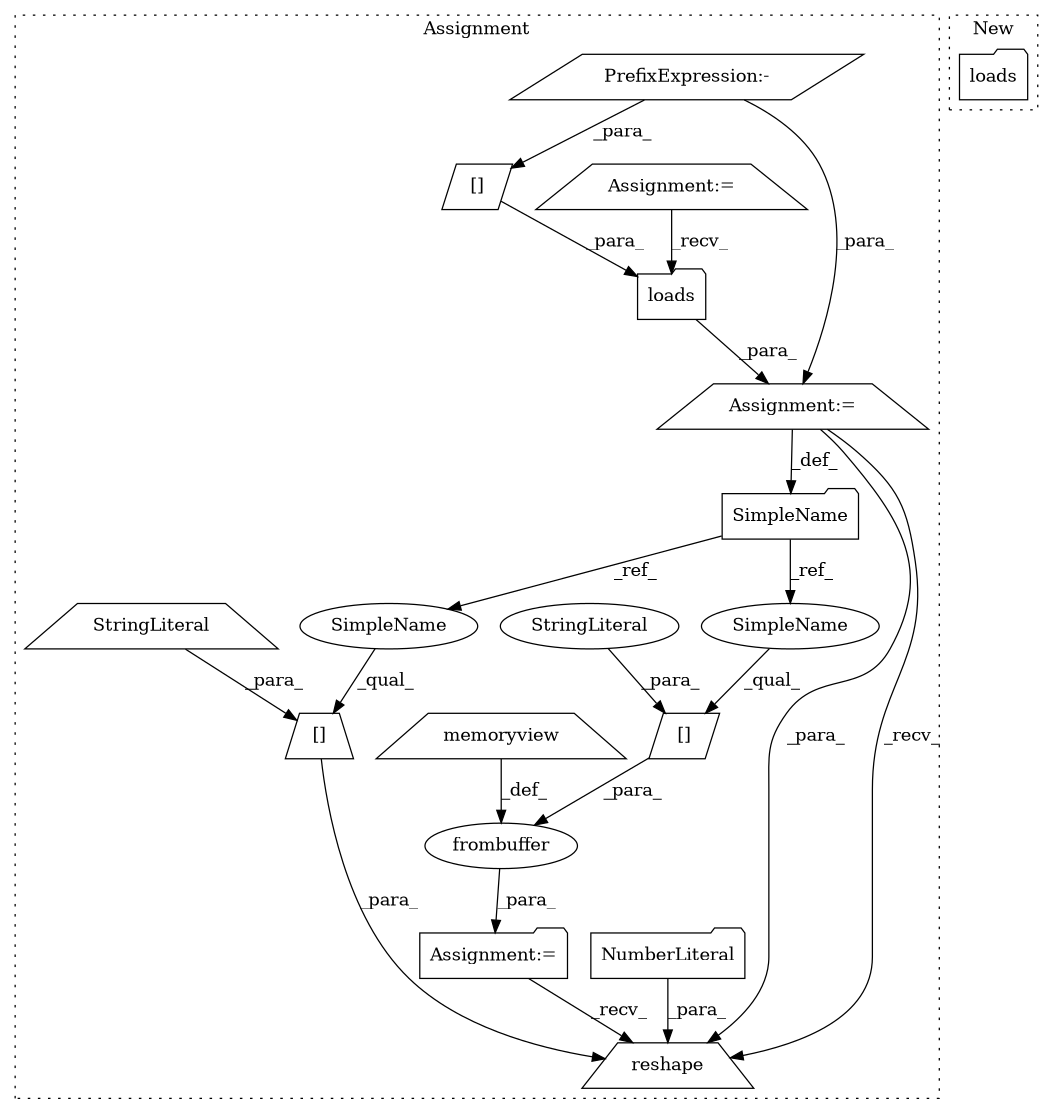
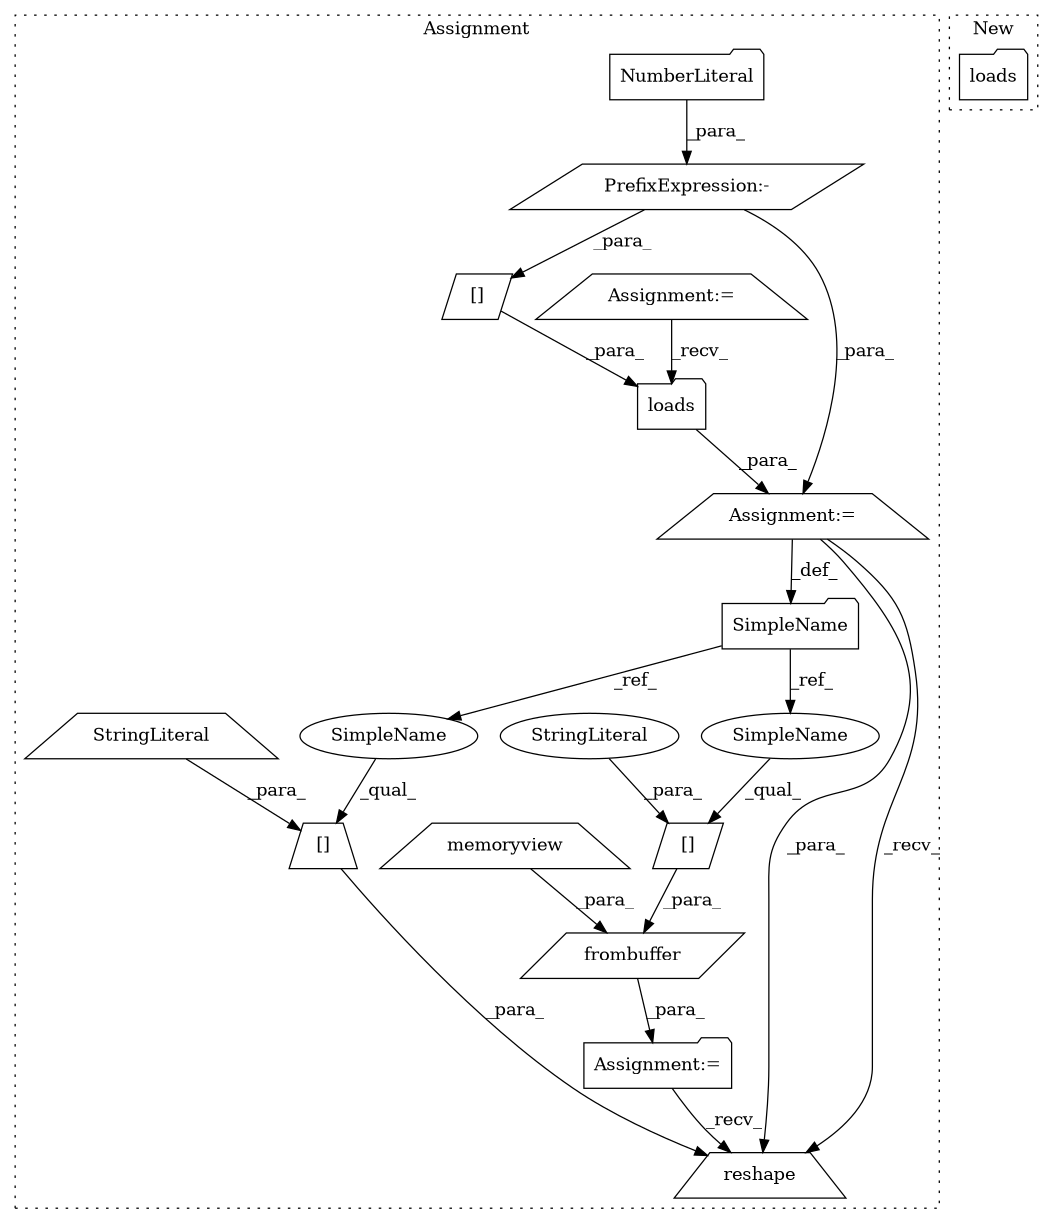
edge "memoryview" -> "frombuffer": label "_def_" -> "_para_"
node "frombuffer": shape ellipse -> parallelogram
edge "NumberLiteral" -> "reshape": now "NumberLiteral" -> "PrefixExpression:-"
